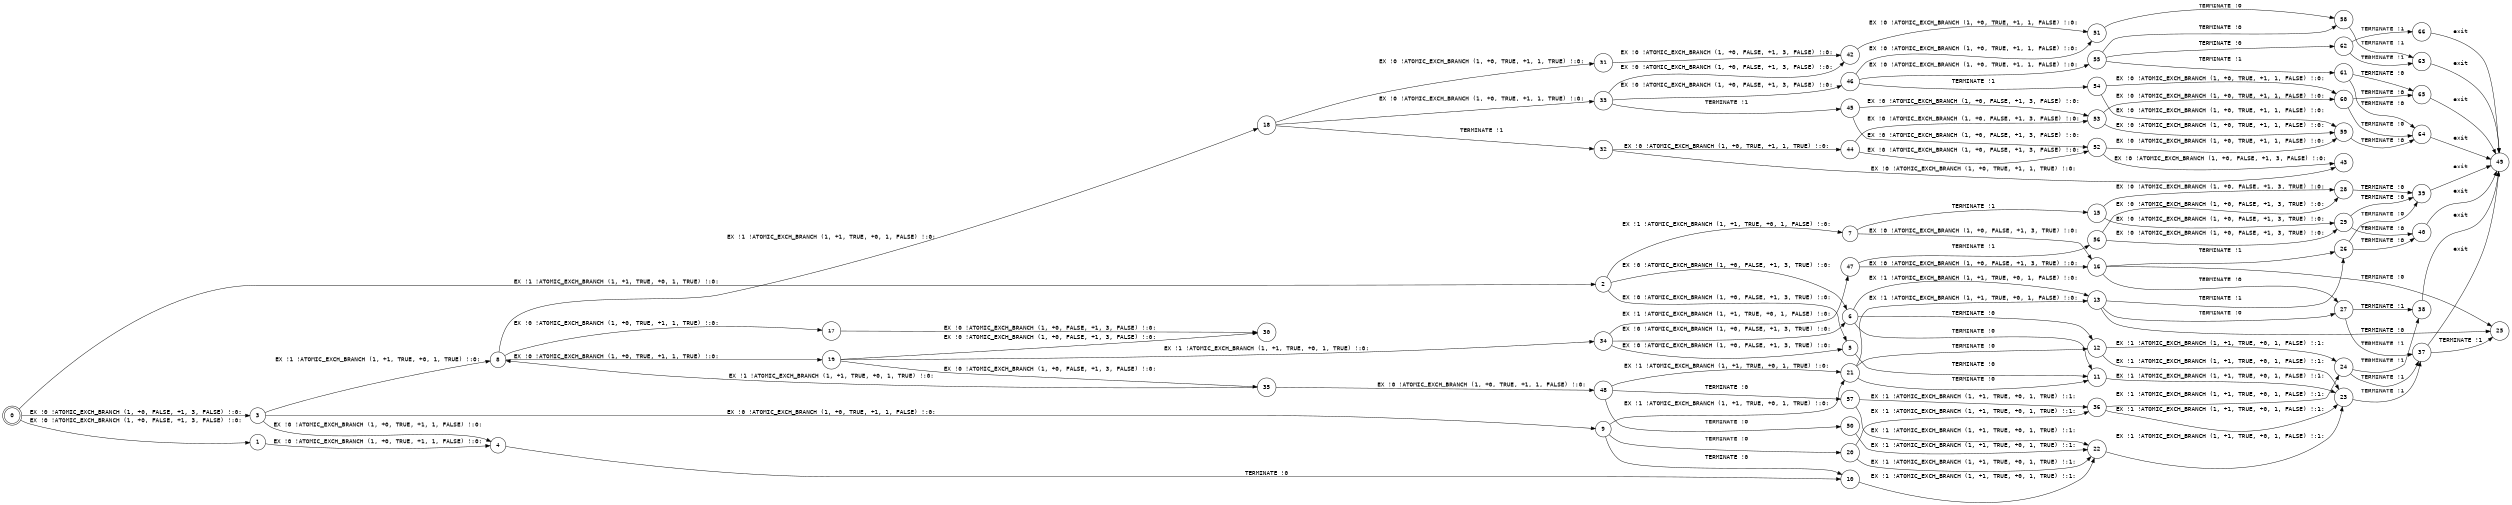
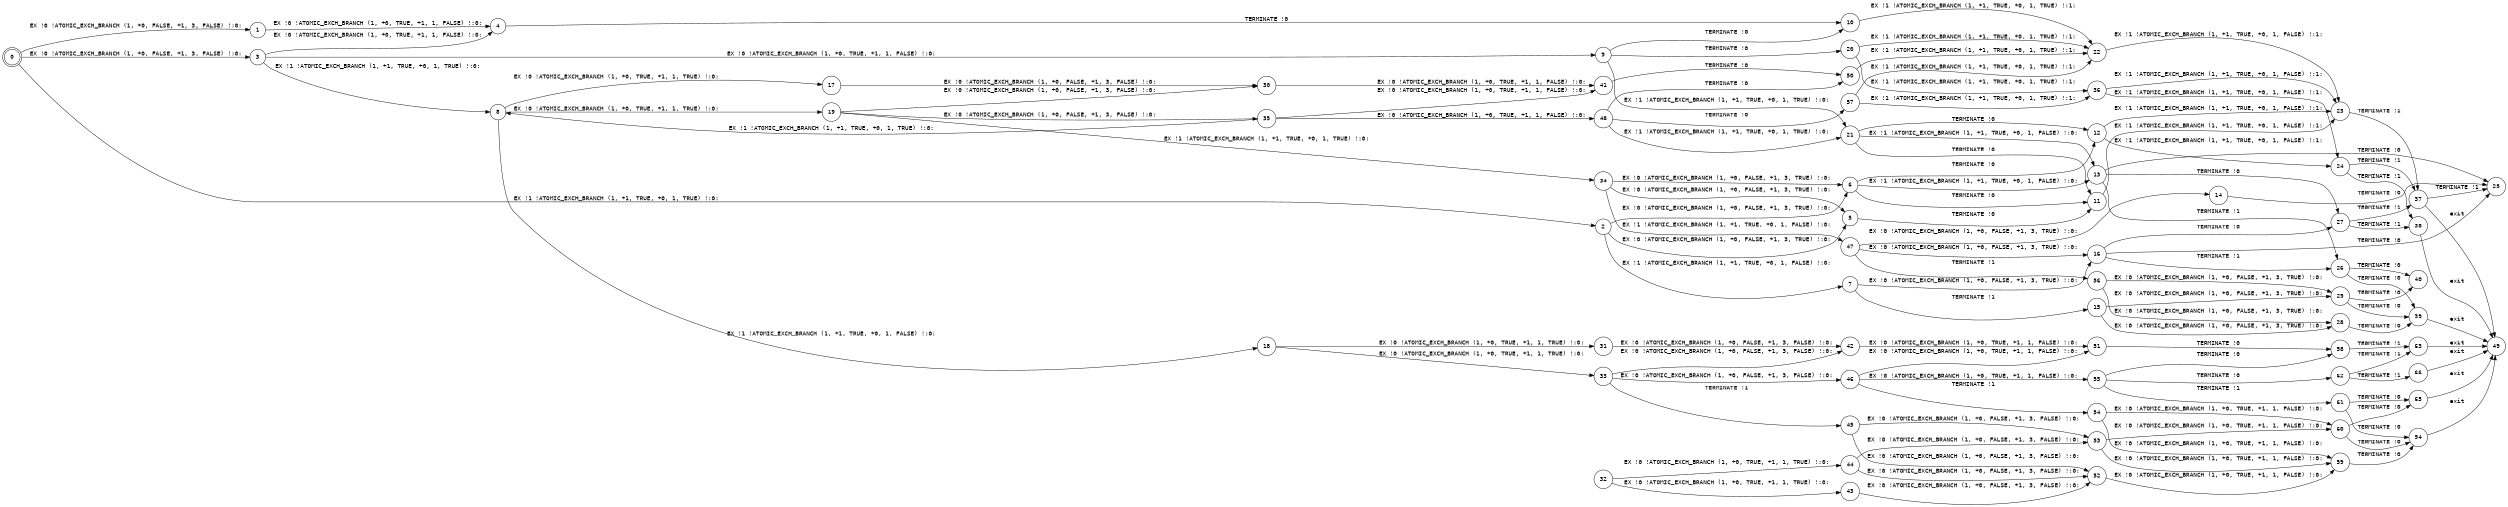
node "41": added
node "64": label "64" -> "94"
edge "18" -> "32": removed, label "TERMINATE !1"
edge "52" -> "43": reversed
node "14": added
edge "40" -> "49": removed, label "exit"
